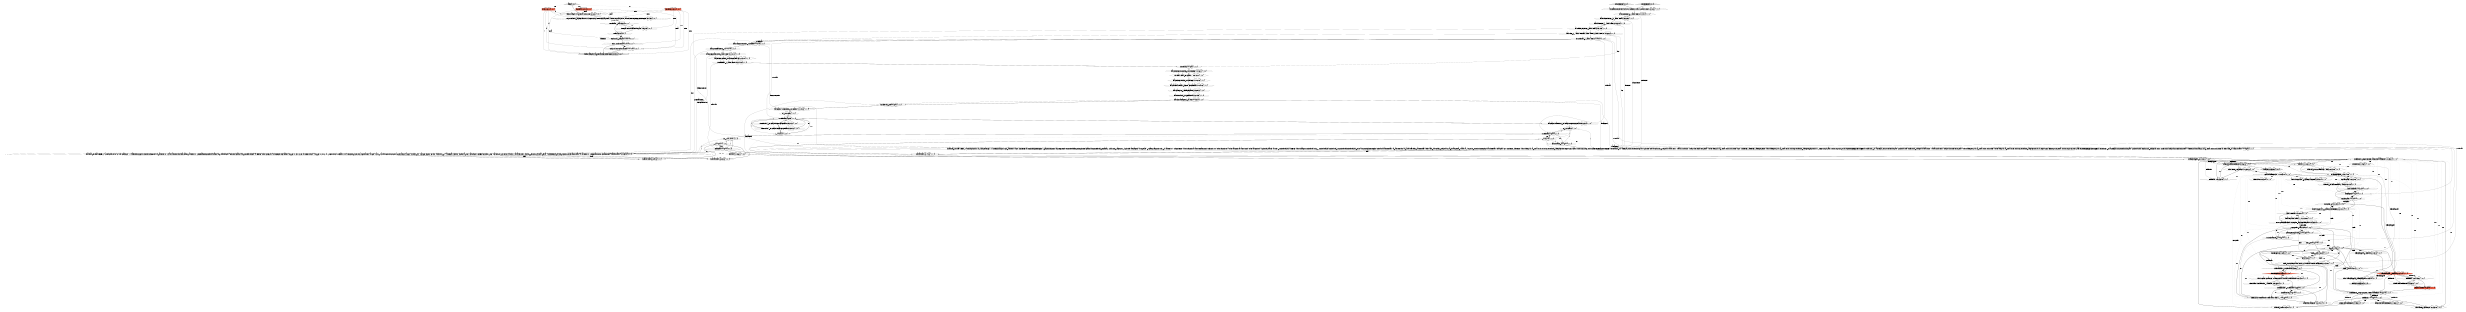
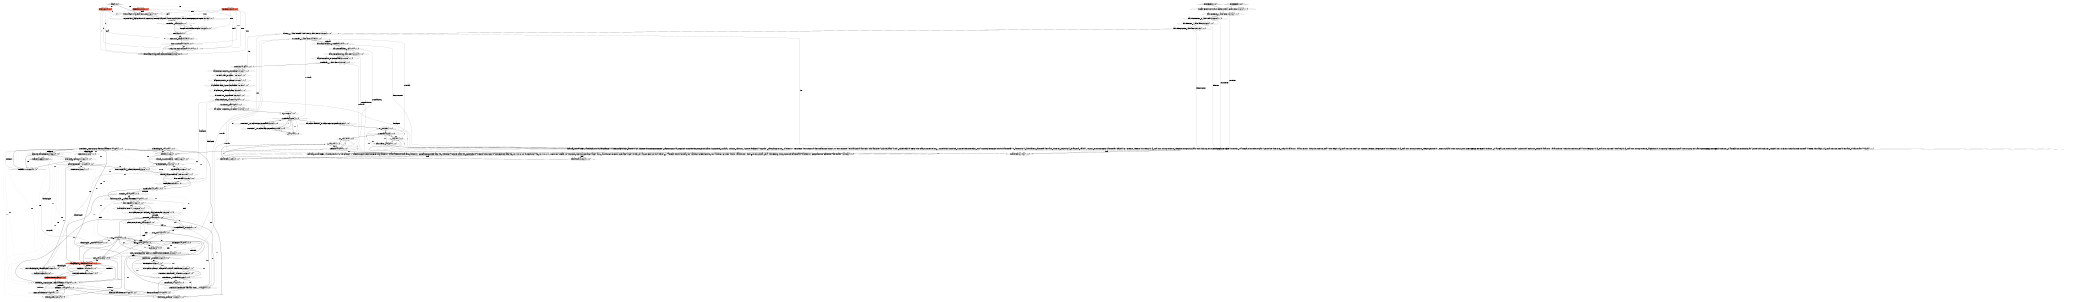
edge "model@@@8@@@['0', '0', '1']" -> "version > currInfo.version@@@10@@@['0', '0', '1']": label "deletePercent" -> "true"
node "thread.start()@@@208@@@['1', '0', '0']": removed
node "TimeoutException e@@@233@@@['1', '1', '0']": fillcolor tomato -> white
